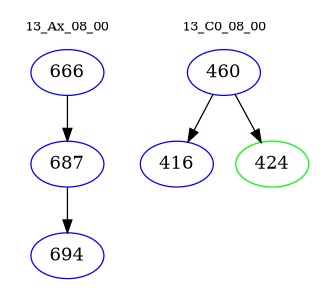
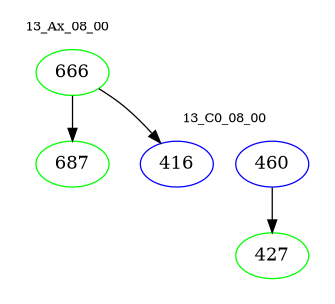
node "666": color blue -> green
edge "460" -> "416": now "666" -> "416"
node "687": color blue -> green
node "424": label "424" -> "427"
node "694": removed
